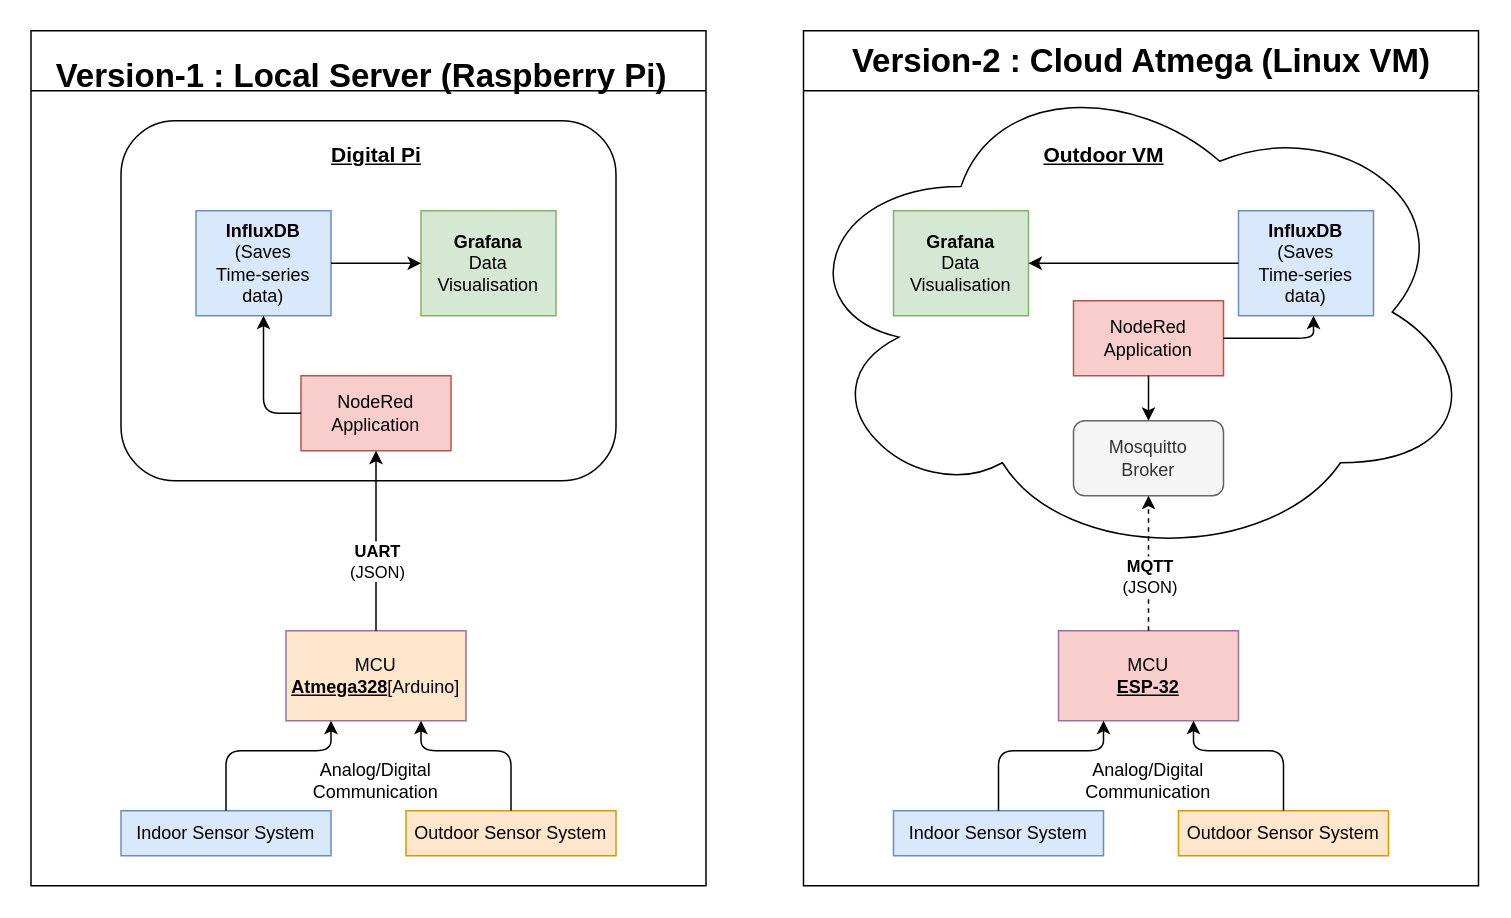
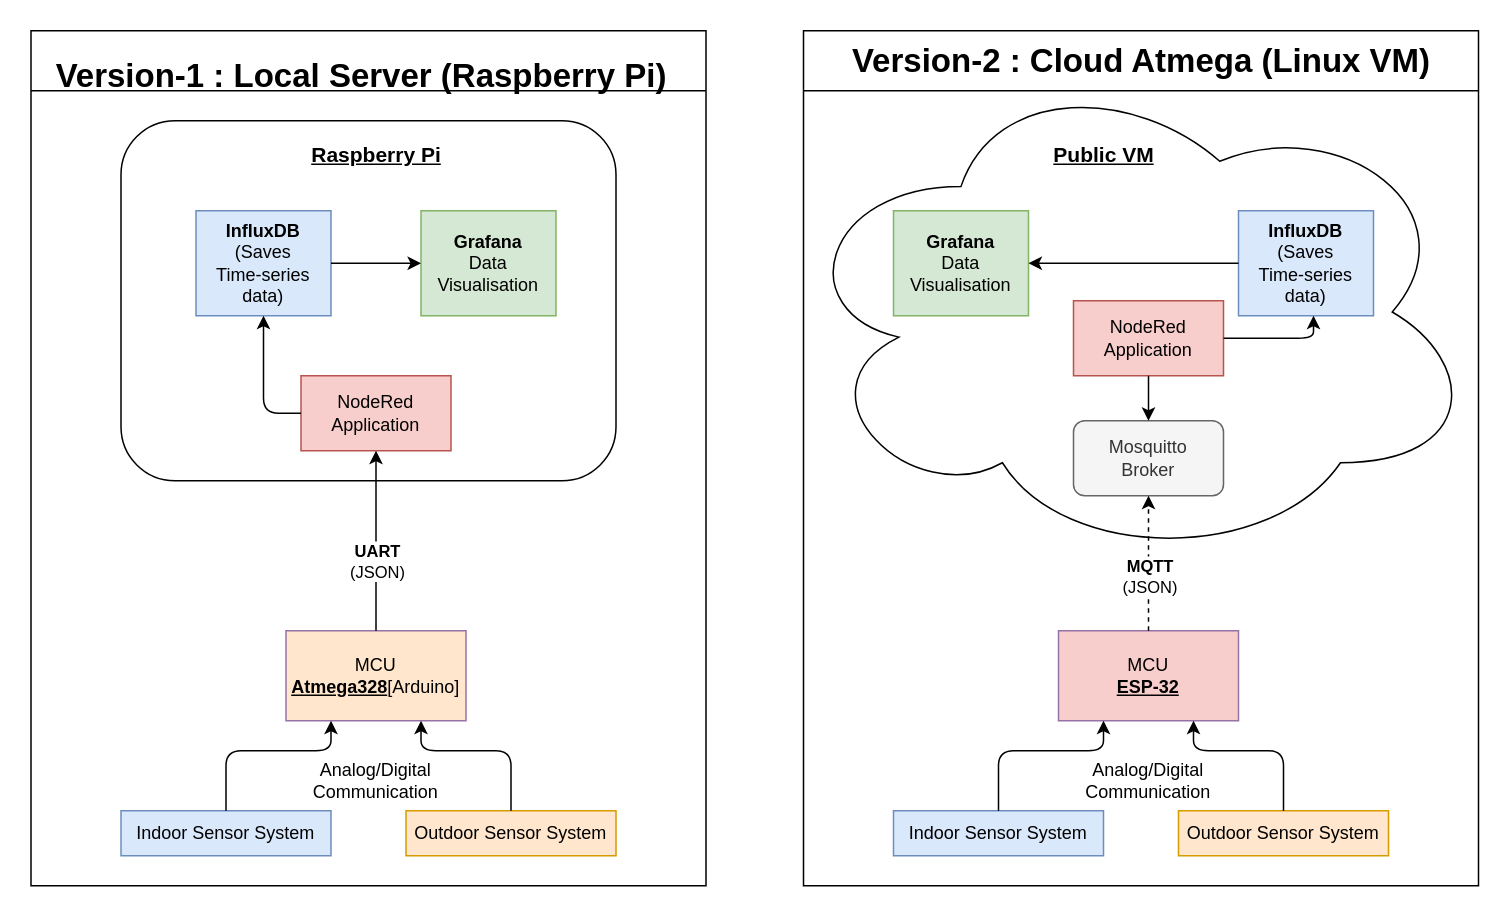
node "Digital Pi": label "Digital Pi" -> "Raspberry Pi"
node "Outdoor VM": label "Outdoor VM" -> "Public VM"
